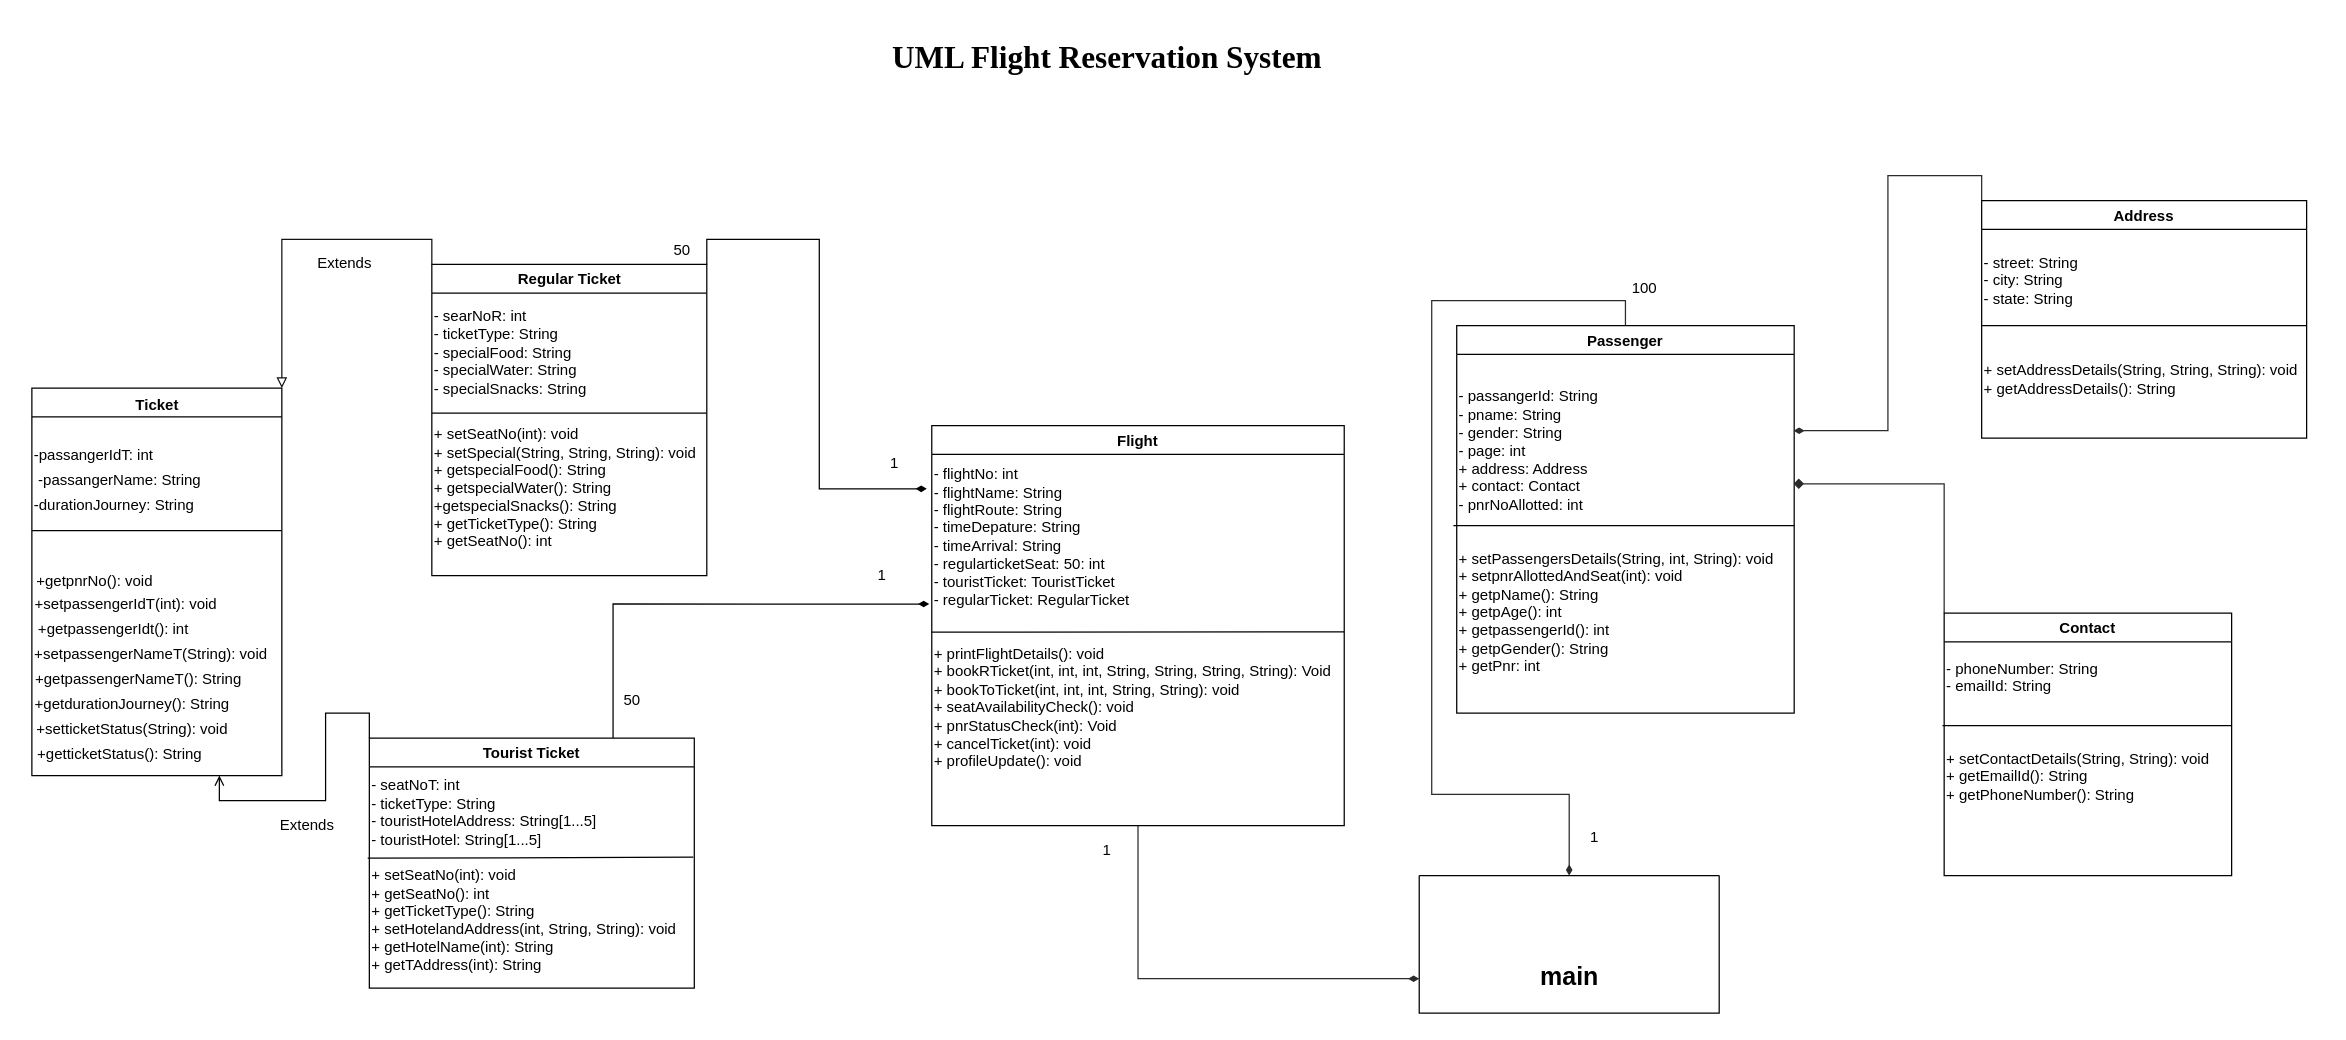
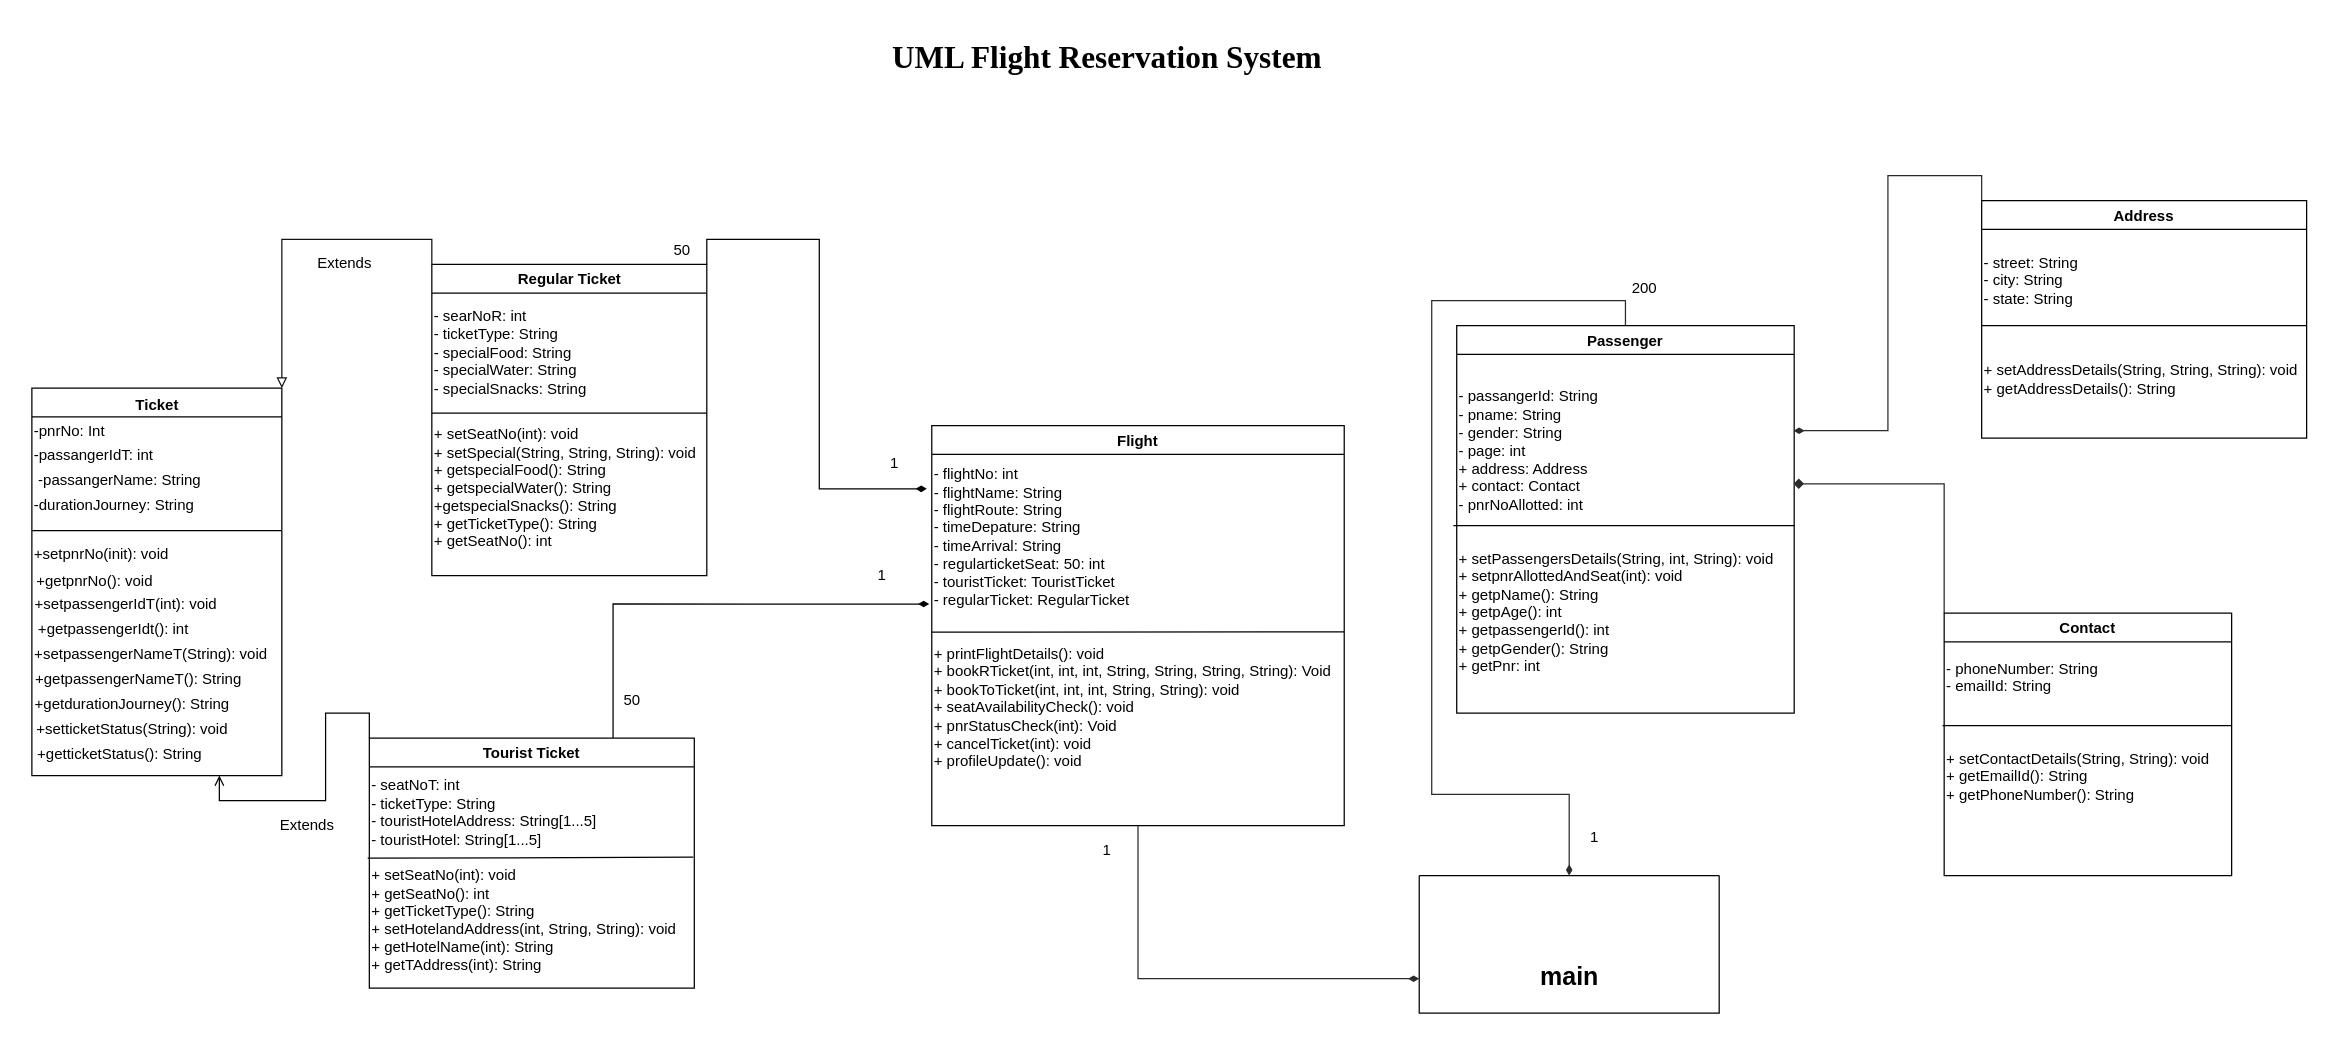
node "100": label "100" -> "200"
node "-pnrNo: Int": added
node "+setpnrNo(init): void": added
